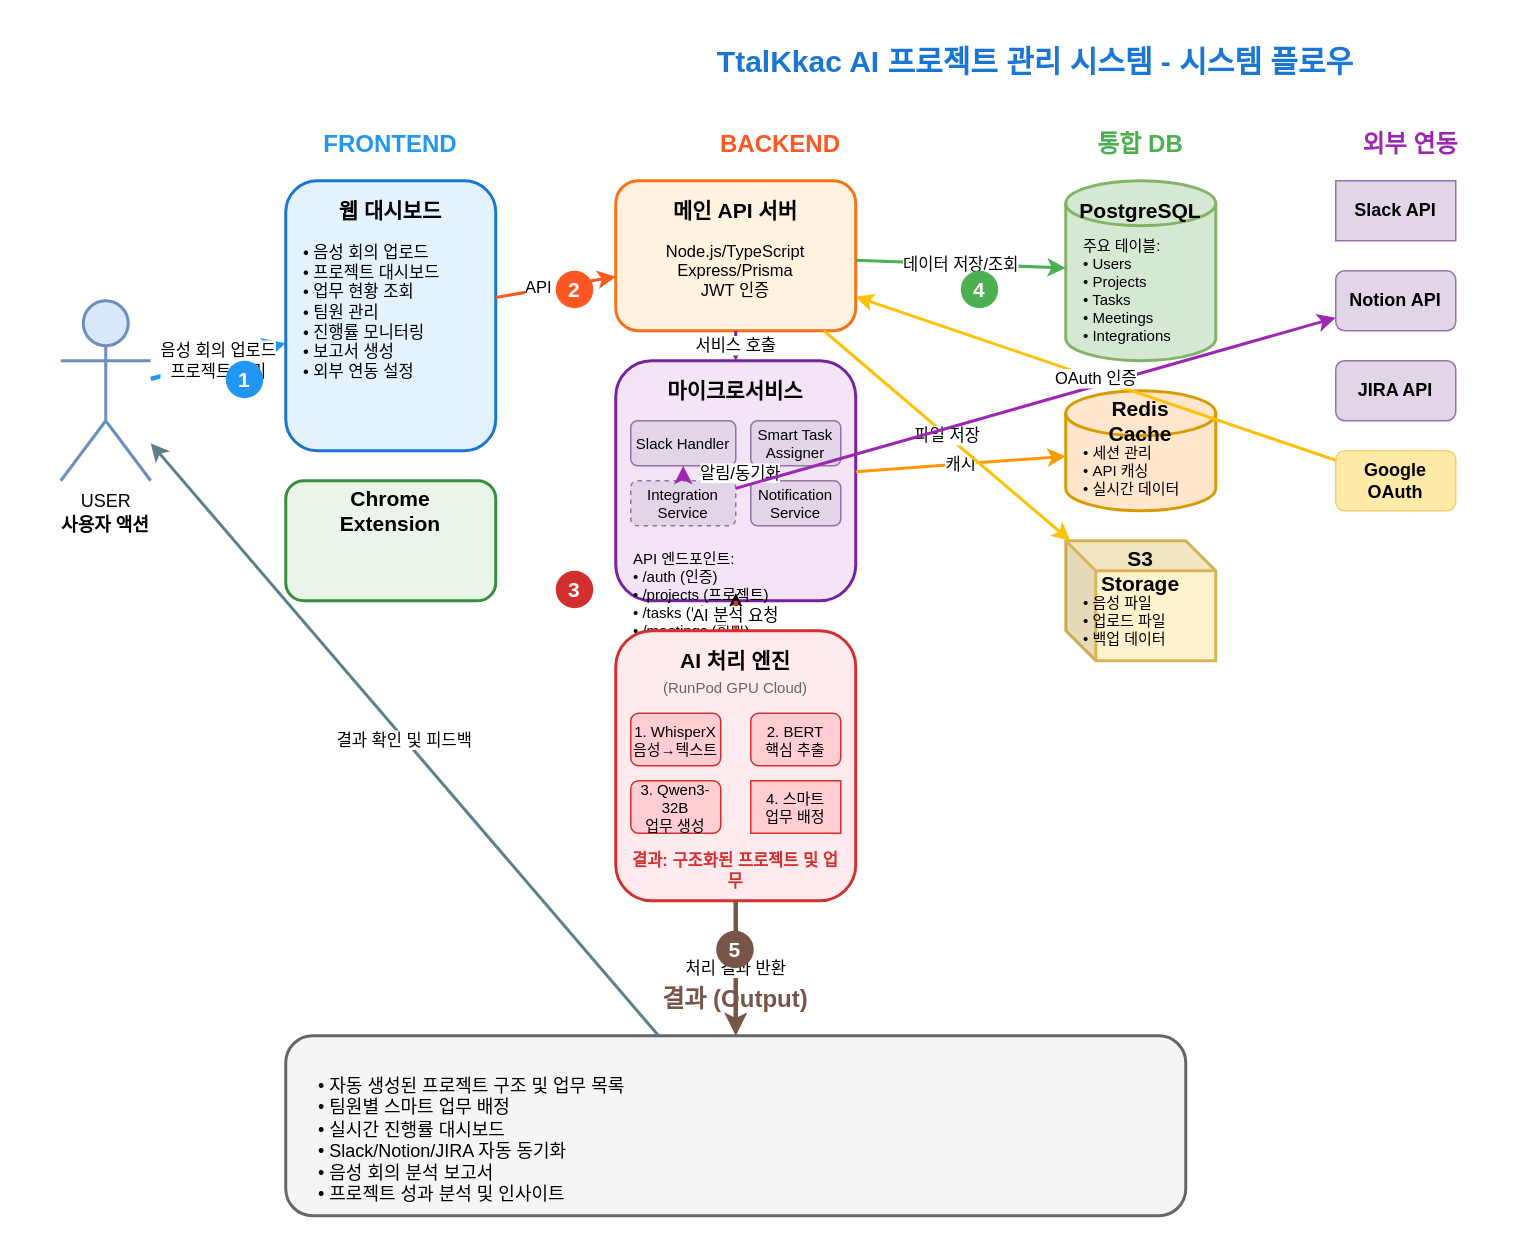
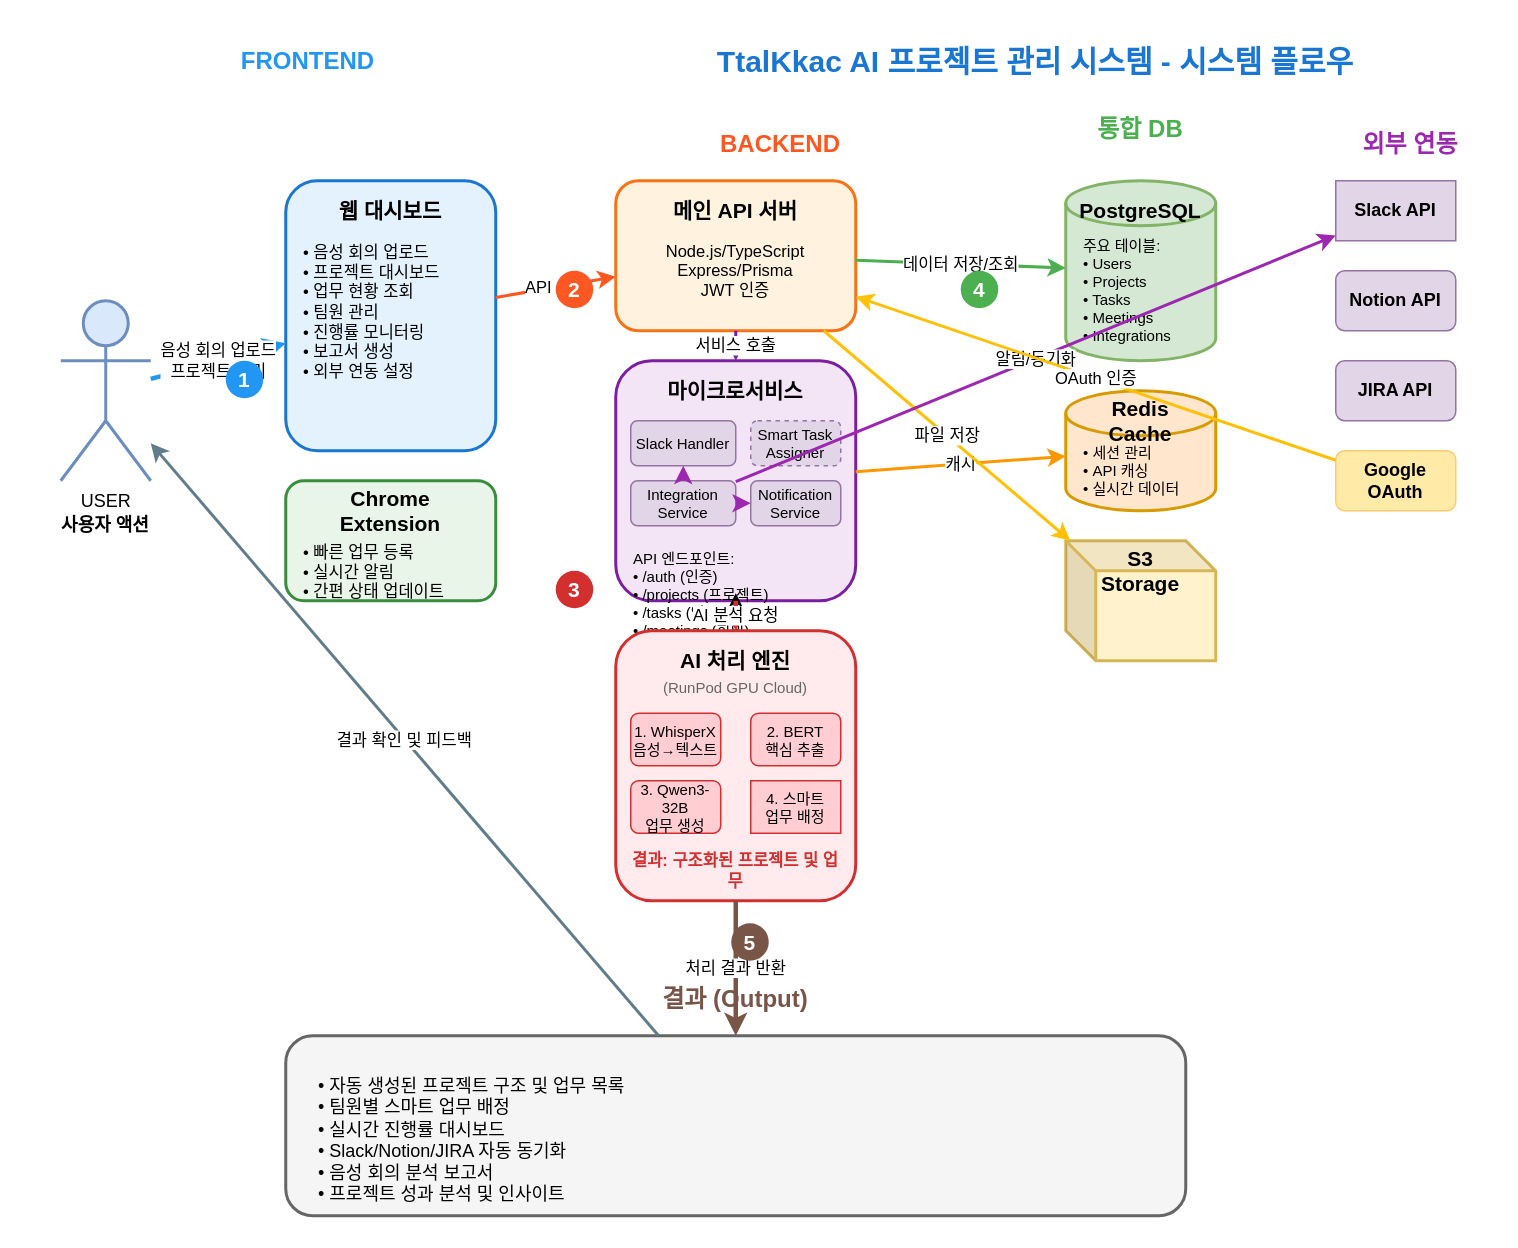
node "FRONTEND": moved (391, 143) -> (308, 61)
node "통합 DB": moved (1141, 143) -> (1141, 128)
edge "Integration Service" -> "Notion API": now "Integration Service" -> "Notification Service"
node "Smart Task Assigner": style solid -> dashed
edge "Integration Service" -> "Smart Task Assigner": now "Integration Service" -> "Slack API"
node "Integration Service": style dashed -> solid
node "• 빠른 업무 등록 • 실시간 알림 • 간편 상태 업데이트": added
node "• 음성 파일 • 업로드 파일 • 백업 데이터": removed
node "5": moved (735, 950) -> (750, 942)
